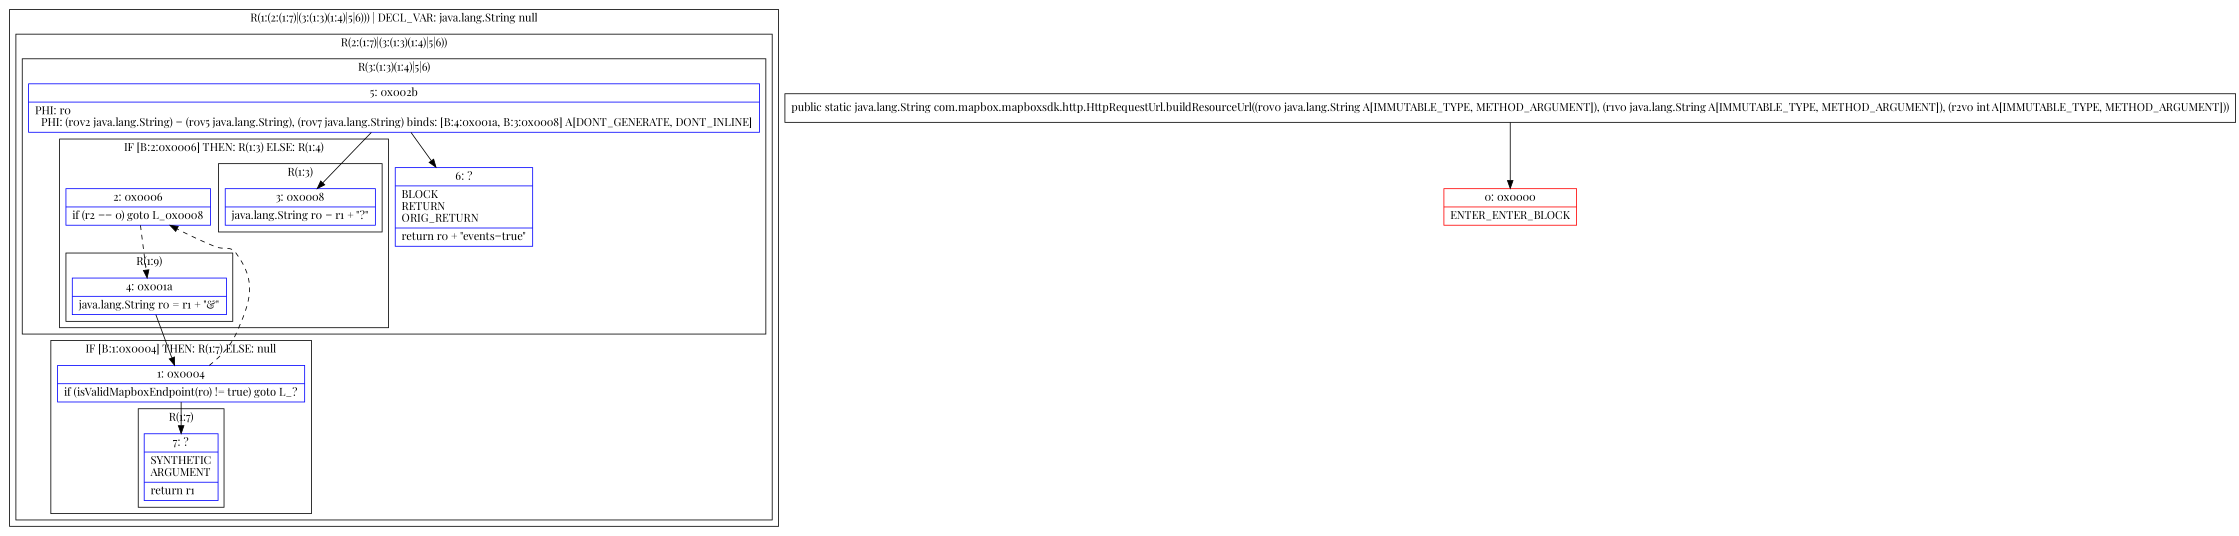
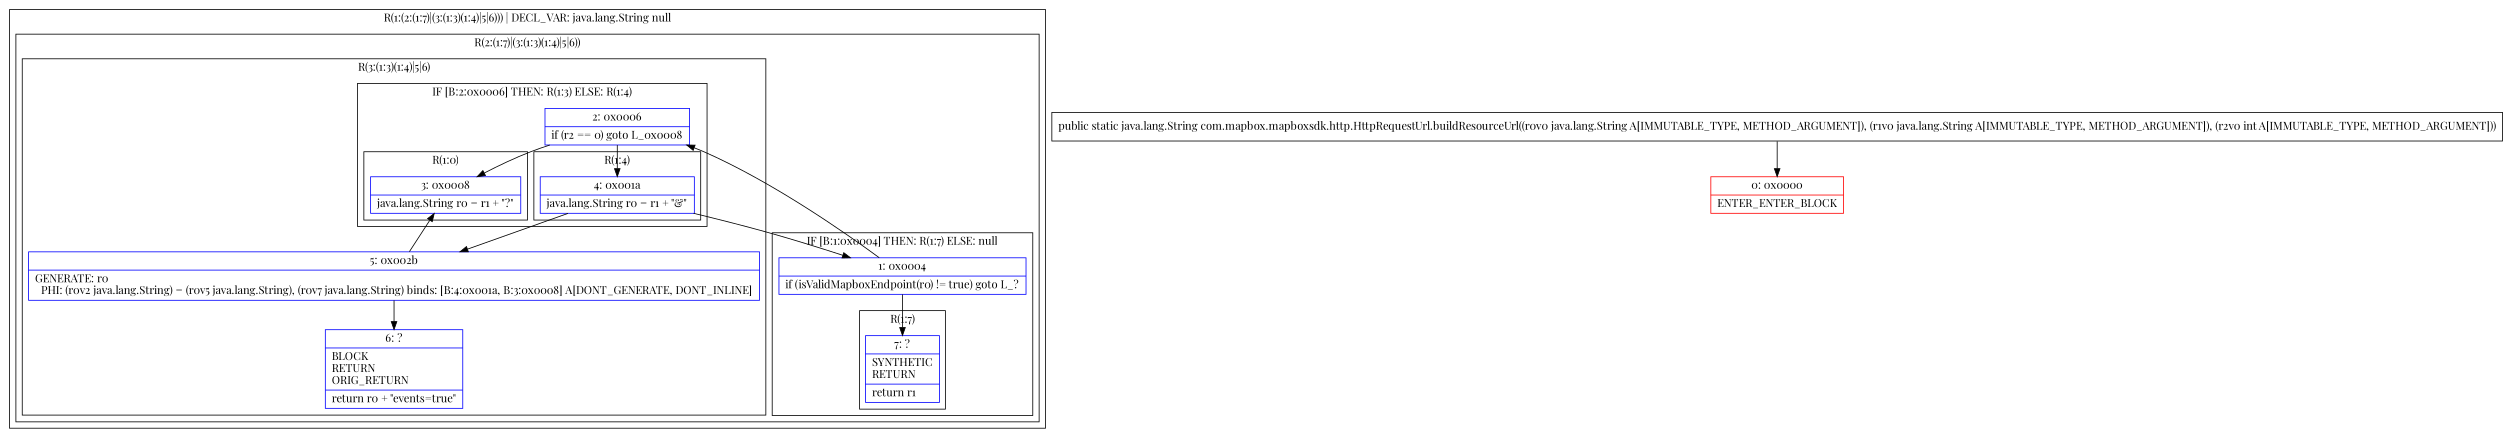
node "5: 0x002b": text "PHI: r0" -> "GENERATE: r0"
edge "2: 0x0006" -> "3: 0x0008": added
cluster "R(1:3)": label "R(1:3)" -> "R(1:0)"
edge "4: 0x001a" -> "5: 0x002b": added
edge "2: 0x0006" -> "4: 0x001a": style dashed -> solid
cluster "R(1:9)": label "R(1:9)" -> "R(1:4)"
edge "1: 0x0004" -> "2: 0x0006": style dashed -> solid
node "7: ?": text "ARGUMENT" -> "RETURN"
